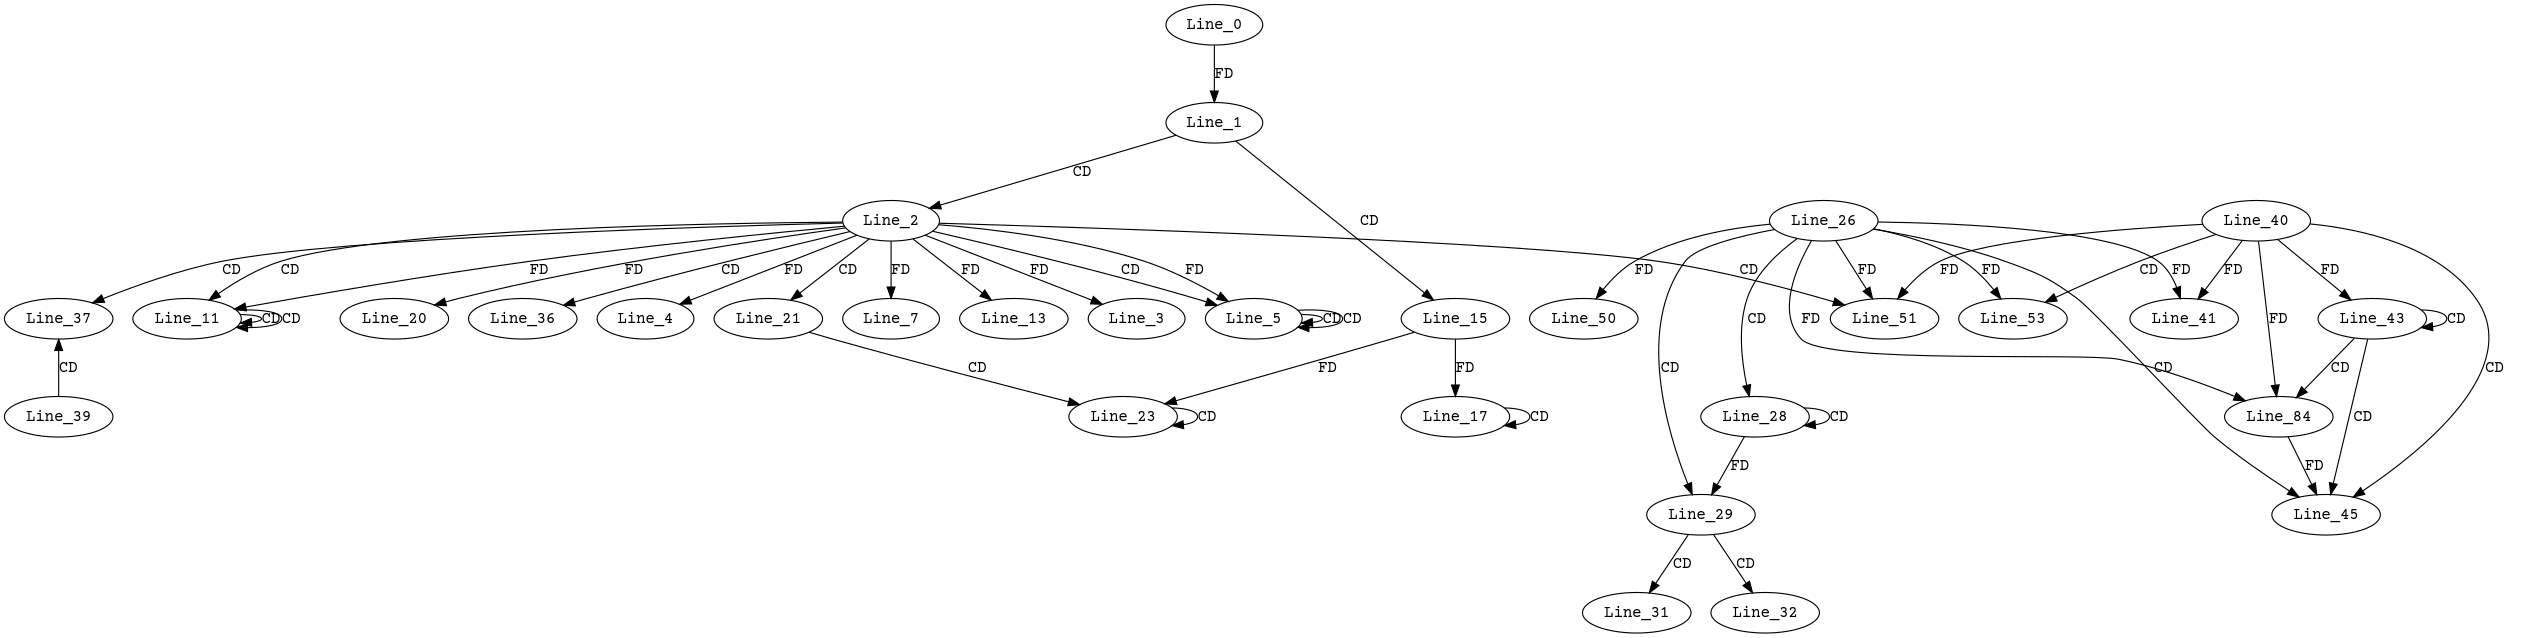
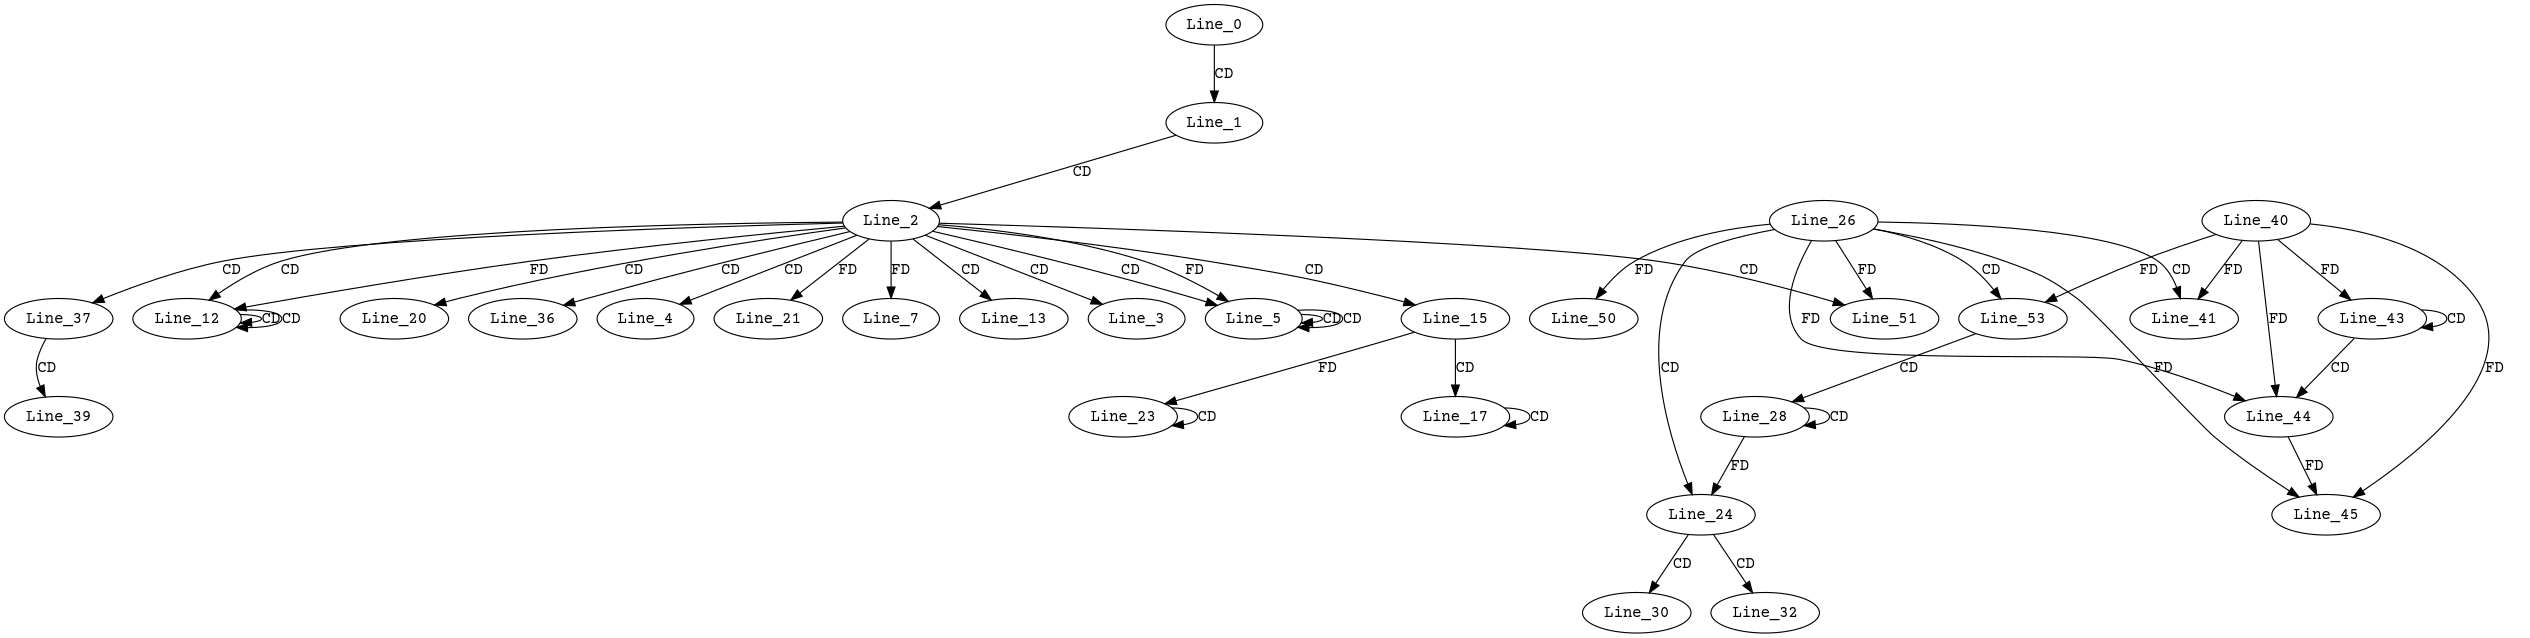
edge "Line_0" -> "Line_1": label "FD" -> "CD"
edge "Line_1" -> "Line_15": now "Line_2" -> "Line_15"
edge "Line_40" -> "Line_51": removed, label "FD"
edge "Line_2" -> "Line_20": label "FD" -> "CD"
edge "Line_2" -> "Line_4": label "FD" -> "CD"
edge "Line_2" -> "Line_21": label "CD" -> "FD"
edge "Line_2" -> "Line_13": label "FD" -> "CD"
edge "Line_2" -> "Line_3": label "FD" -> "CD"
edge "Line_26" -> "Line_53": label "FD" -> "CD"
edge "Line_40" -> "Line_53": label "CD" -> "FD"
edge "Line_26" -> "Line_41": label "FD" -> "CD"
edge "Line_26" -> "Line_28": now "Line_53" -> "Line_28"
node "Line_11": label "Line_11" -> "Line_12"
edge "Line_21" -> "Line_23": removed, label "CD"
edge "Line_15" -> "Line_17": label "FD" -> "CD"
edge "Line_26" -> "Line_45": label "CD" -> "FD"
edge "Line_40" -> "Line_45": label "CD" -> "FD"
edge "Line_39" -> "Line_37": reversed
edge "Line_43" -> "Line_45": removed, label "CD"
node "Line_84": label "Line_84" -> "Line_44"
node "Line_29": label "Line_29" -> "Line_24"
node "Line_31": label "Line_31" -> "Line_30"
